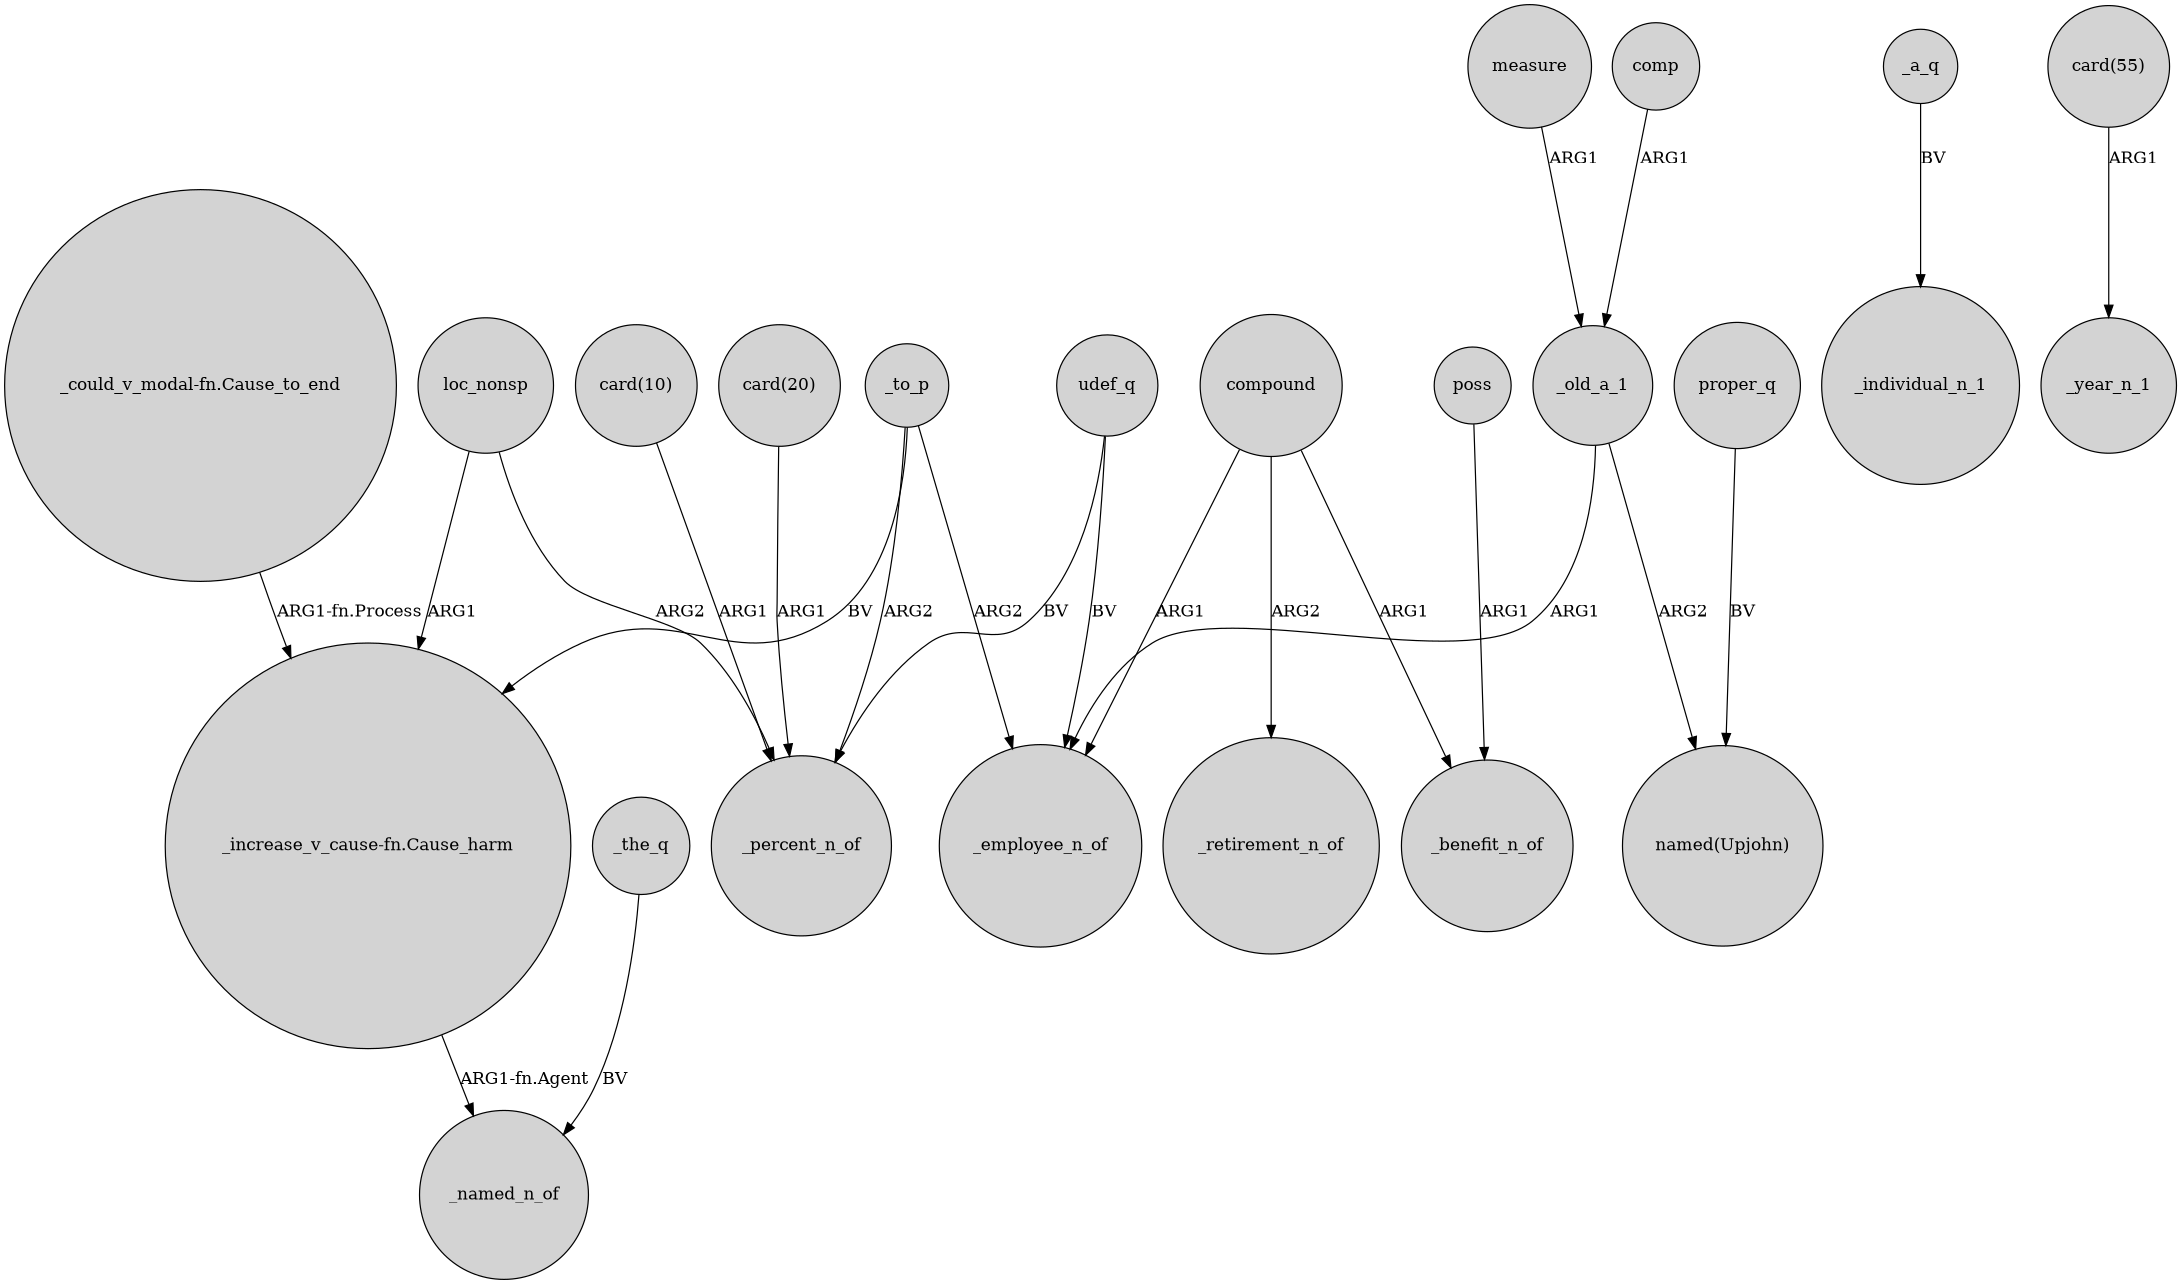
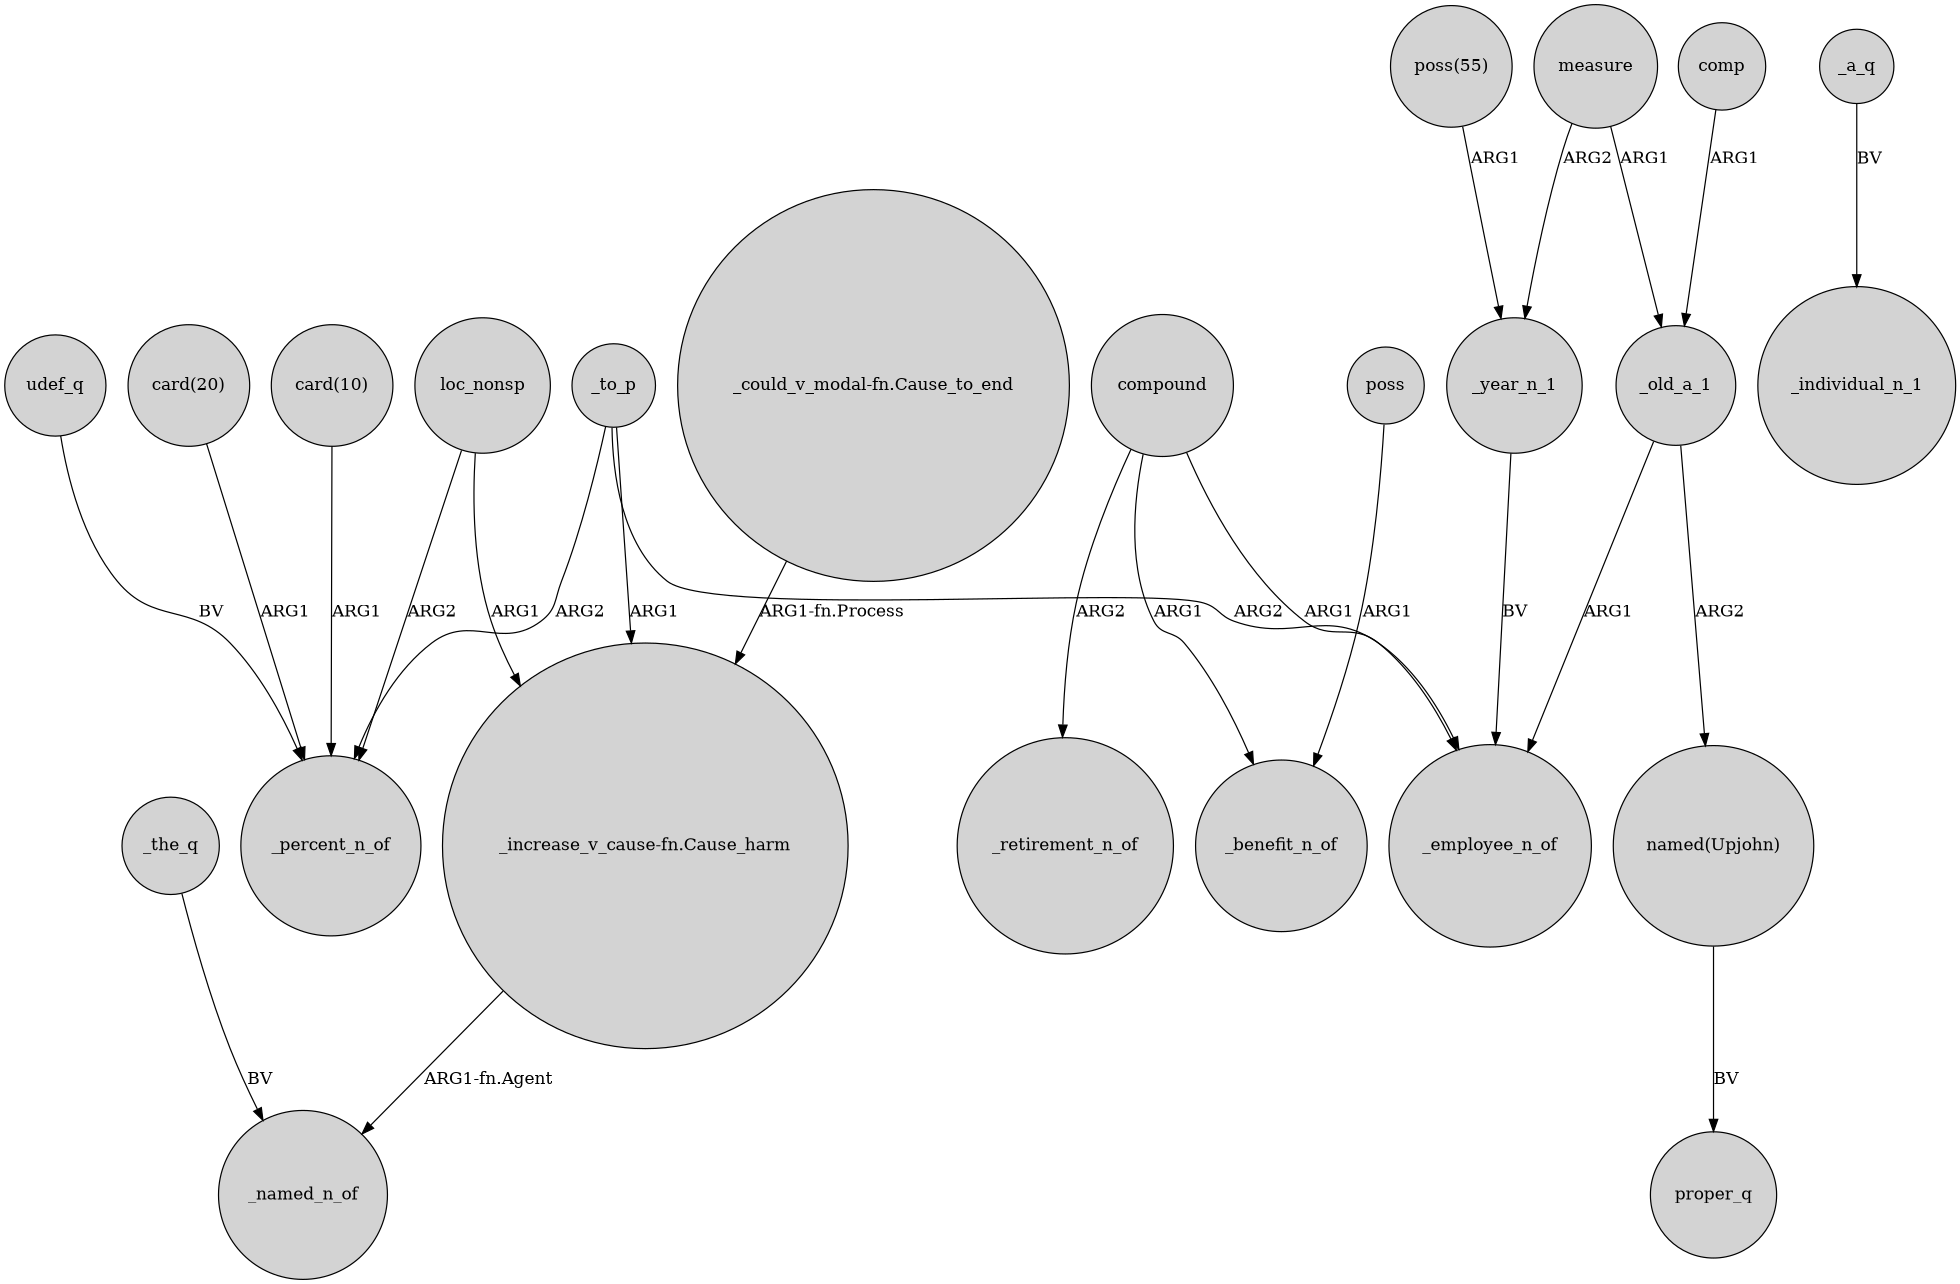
node "card(55)": label "card(55)" -> "poss(55)"
edge "measure" -> "_year_n_1": added, label "ARG2"
edge "udef_q" -> "_employee_n_of": now "_year_n_1" -> "_employee_n_of"
edge "proper_q" -> "named(Upjohn)": reversed
edge "_to_p" -> "_increase_v_cause-fn.Cause_harm": label "BV" -> "ARG1"
